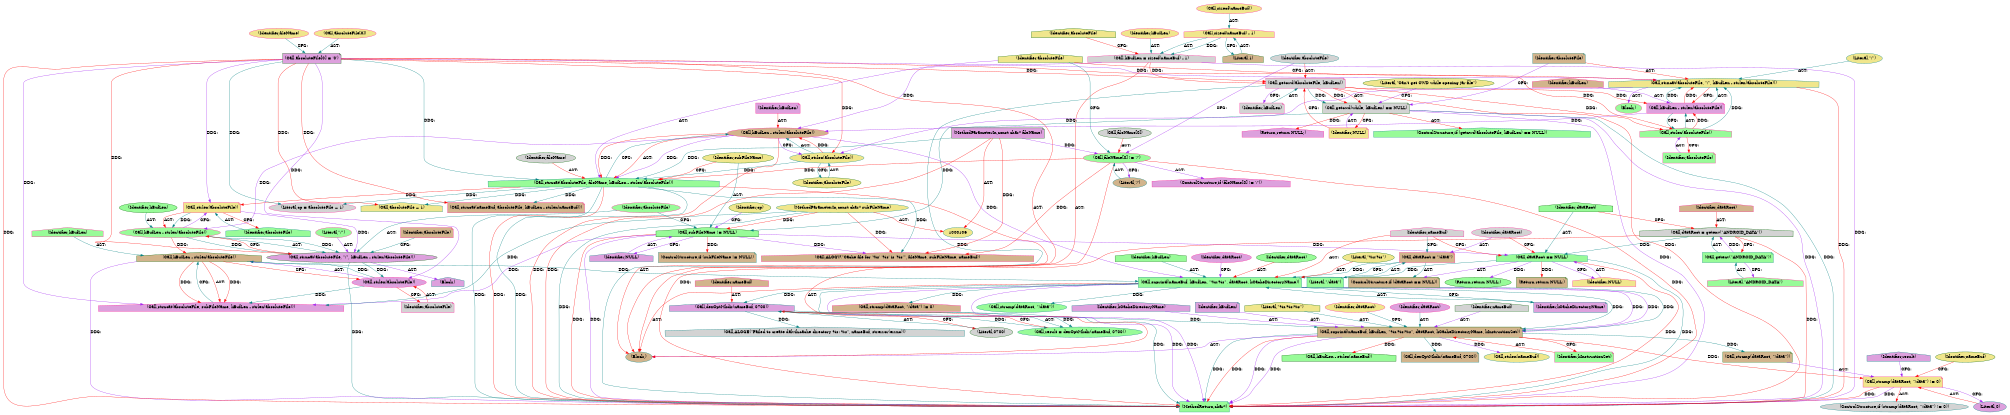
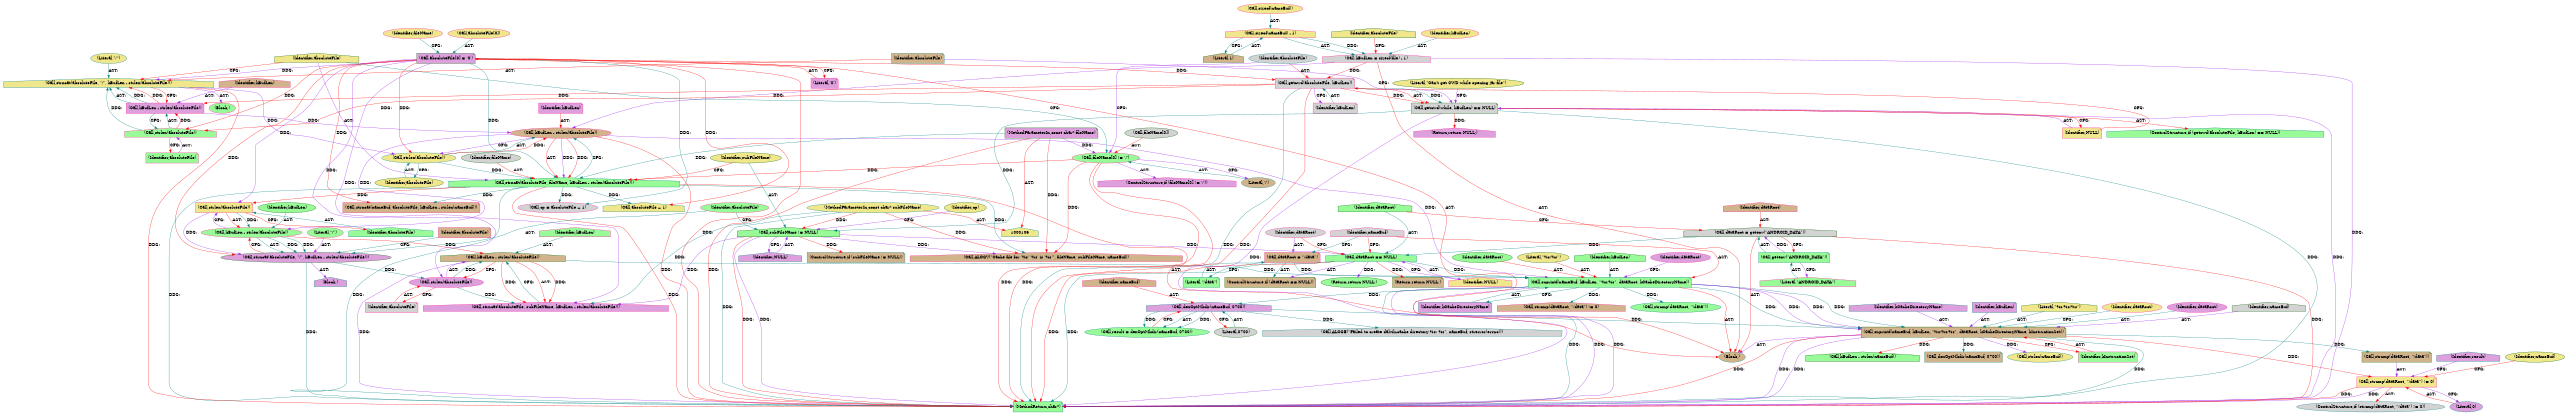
node "(Call,kBufLen = sizeof(nameBuf) - 1)": label "(Call,kBufLen = sizeof(nameBuf) - 1)" -> "(Call,kBufLen = sizeof(file) - 1)"
node "(Literal,'0')": added
node "(Literal,cp = absoluteFile + 1)": label "(Literal,cp = absoluteFile + 1)" -> "(Call,cp = absoluteFile + 1)"
node "1000106": shape ellipse -> house
